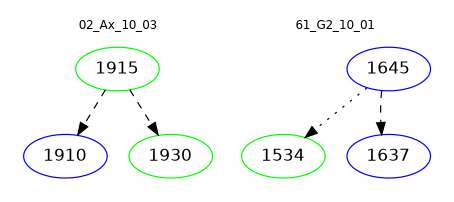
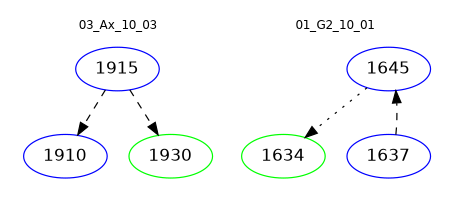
cluster "02_Ax_10_03": label "02_Ax_10_03" -> "03_Ax_10_03"
cluster "61_G2_10_01": label "61_G2_10_01" -> "01_G2_10_01"
node "1915": color green -> blue
edge "1645" -> "1637": reversed
node "1534": label "1534" -> "1634"
